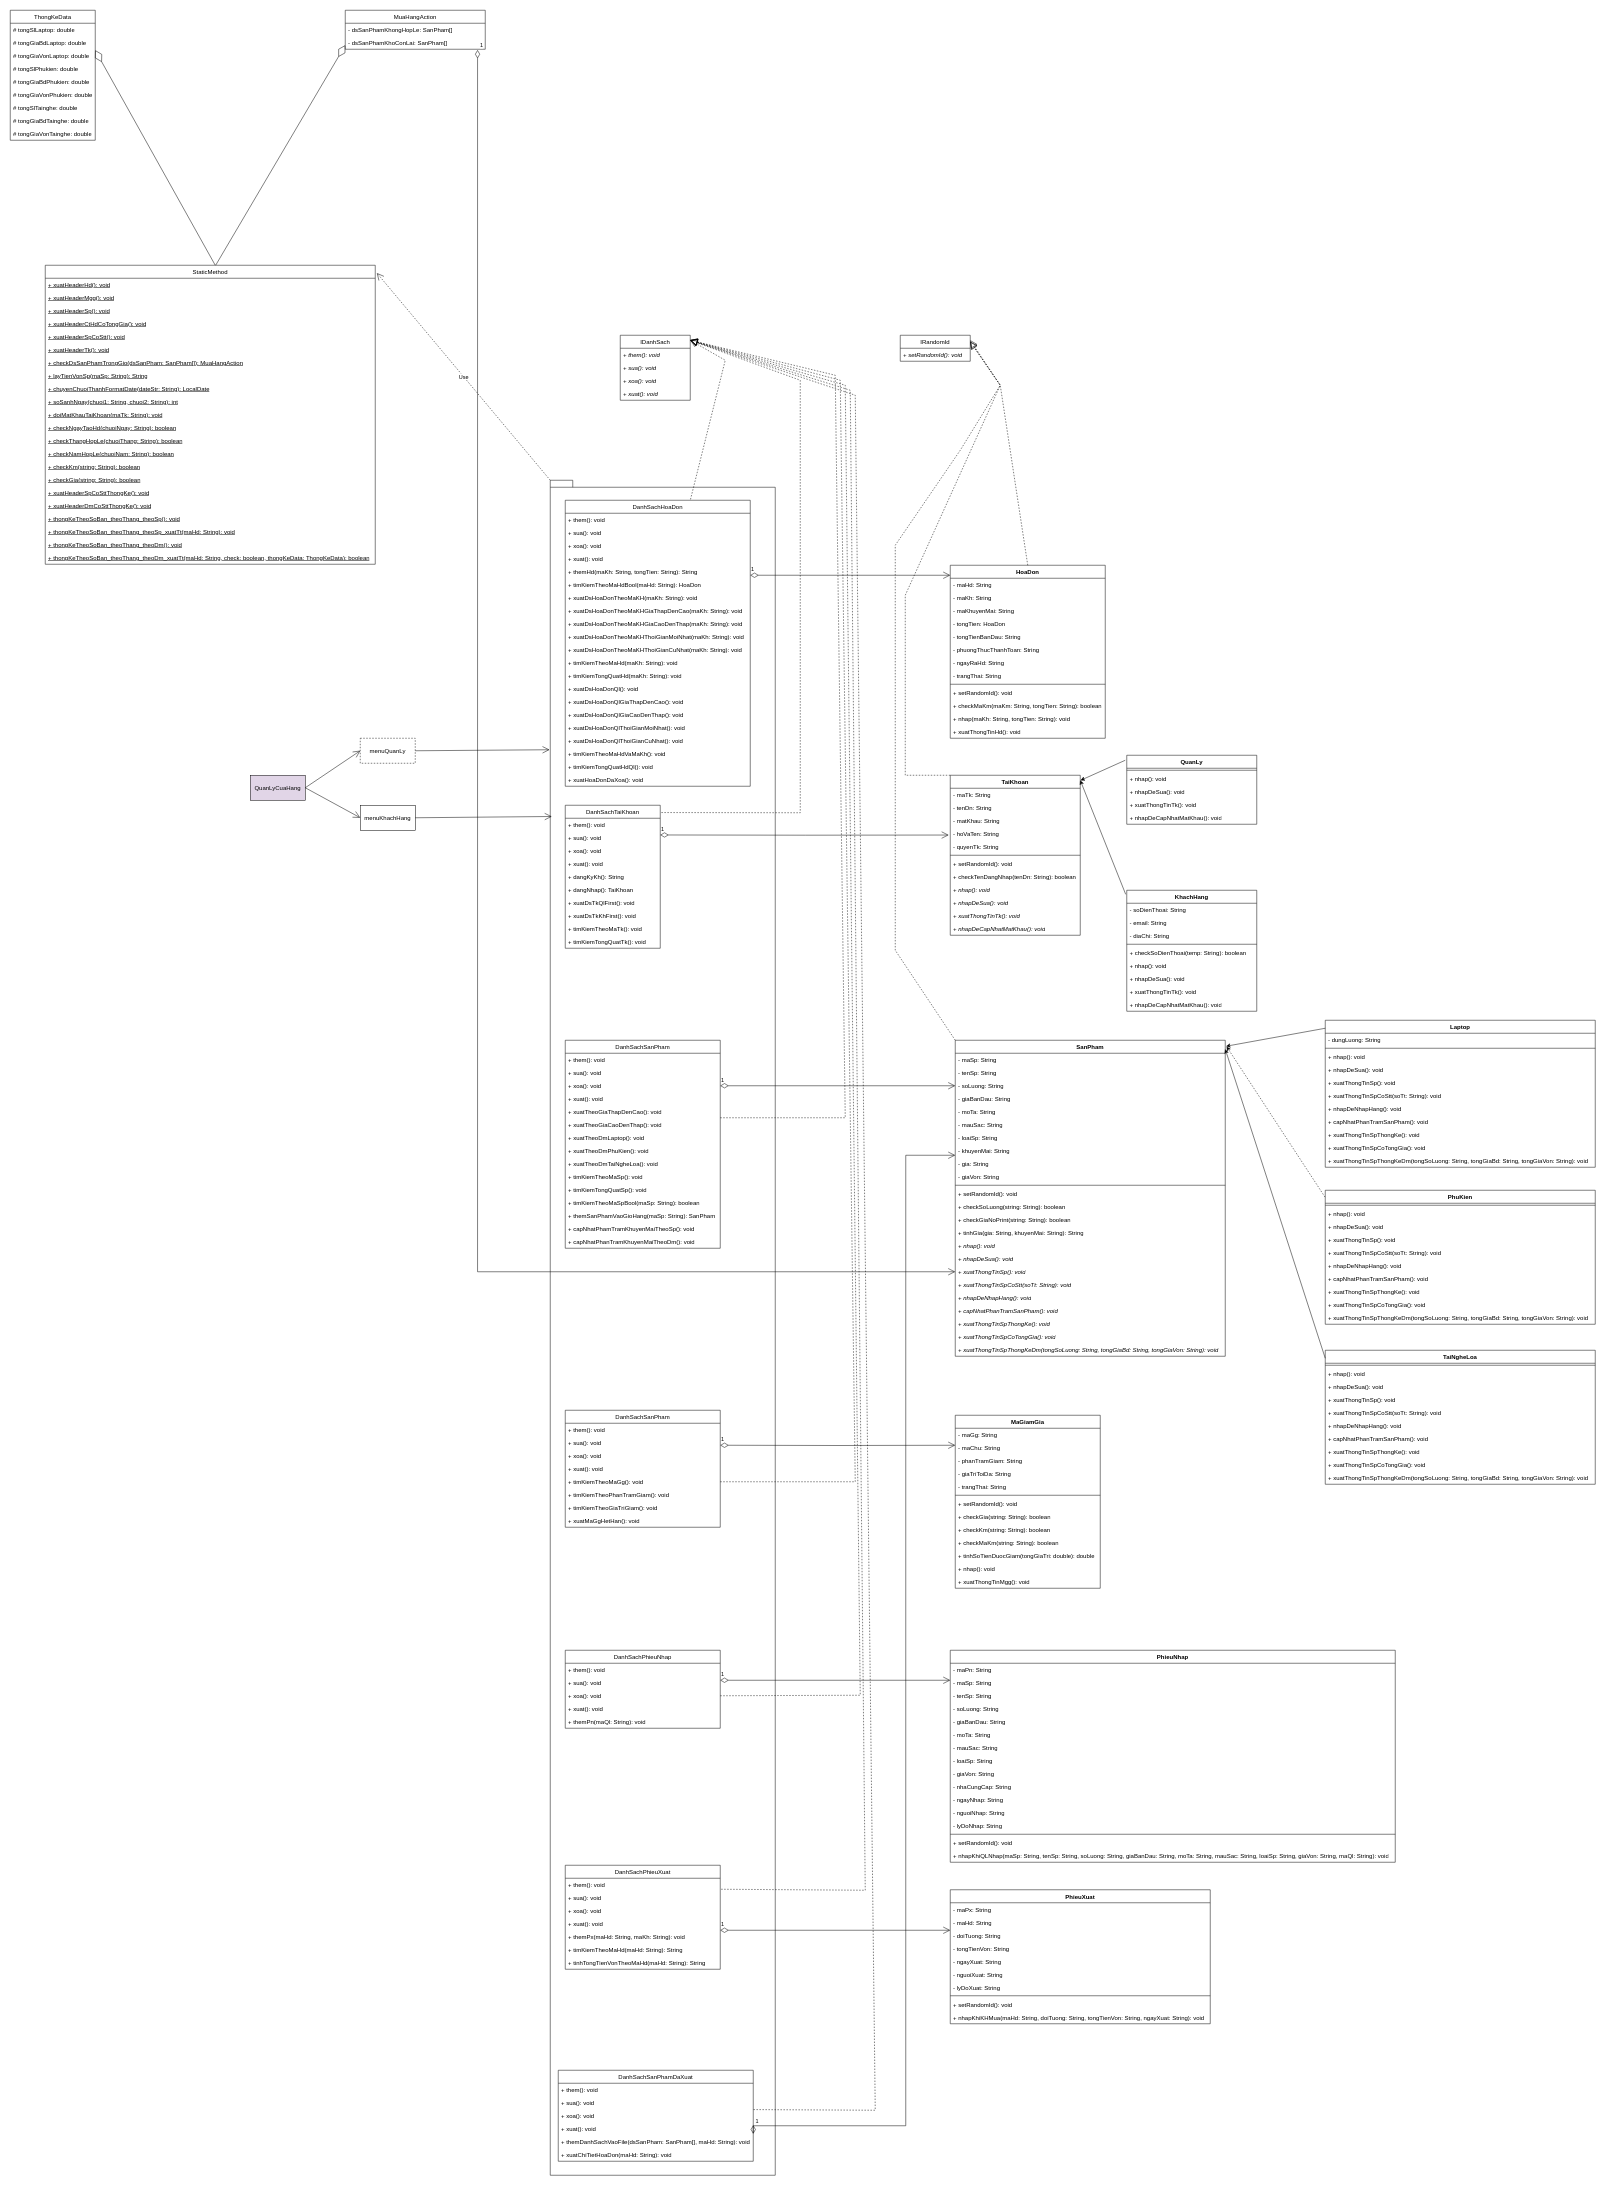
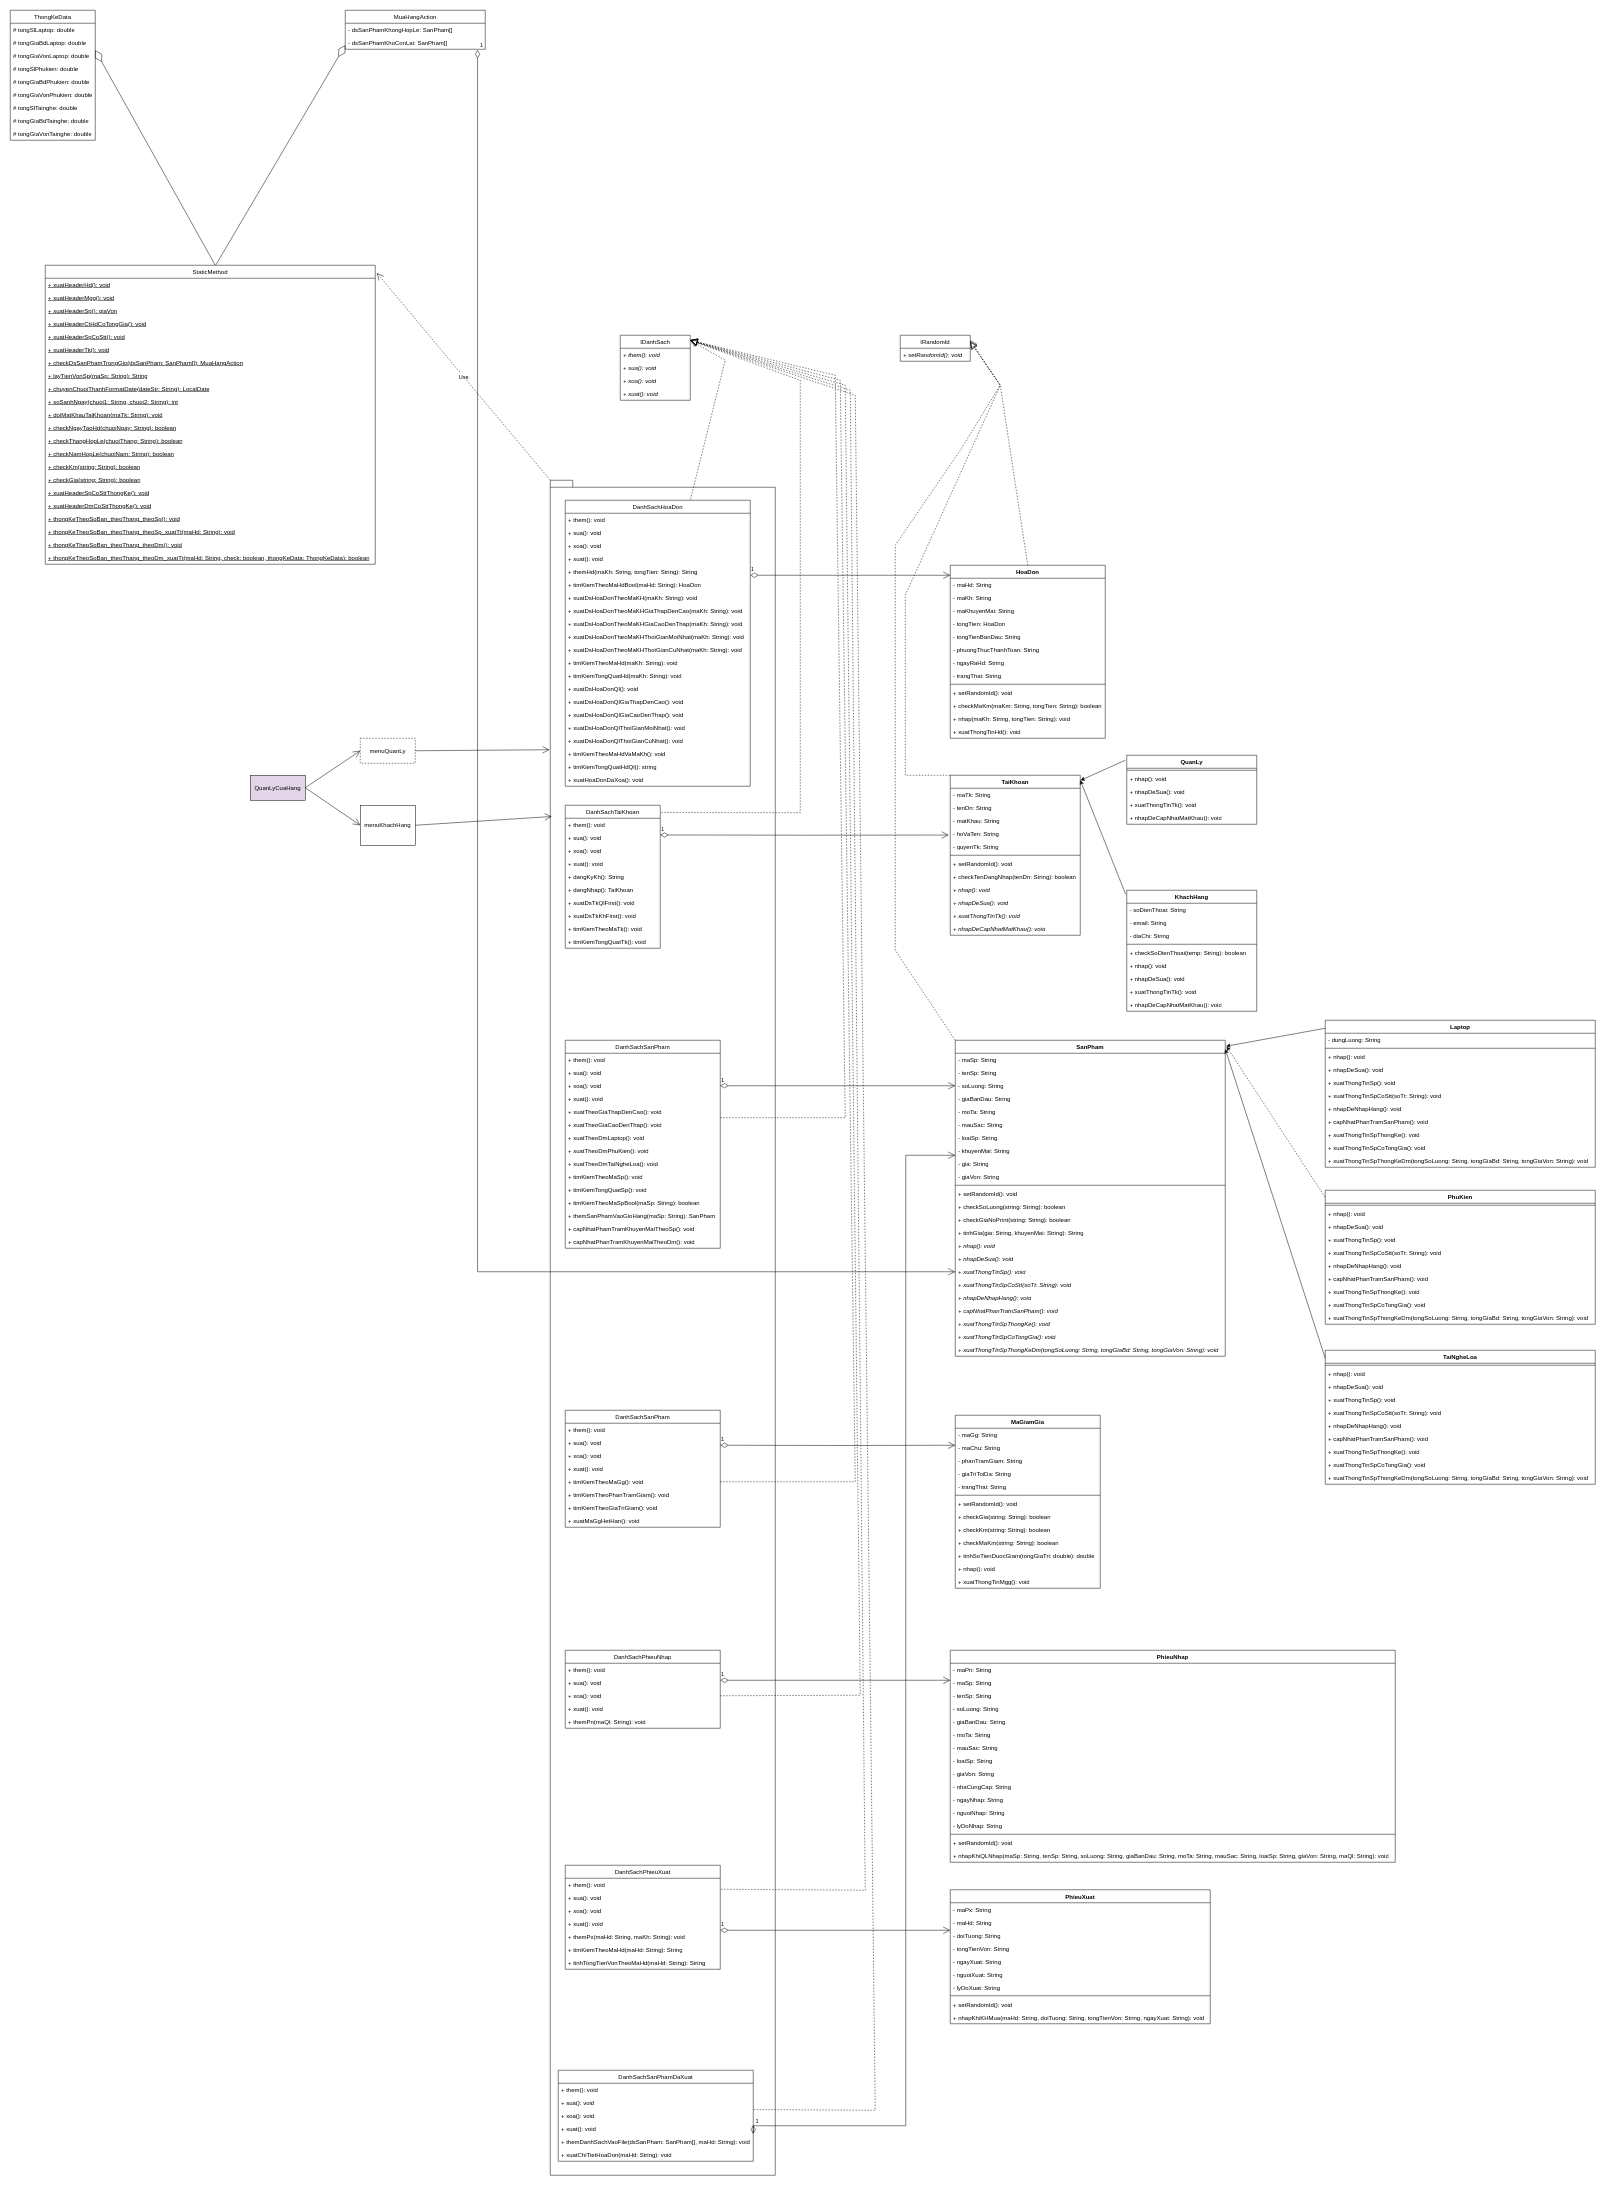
node "+ xuatHeaderSp(): void": label "+ xuatHeaderSp(): void" -> "+ xuatHeaderSp(): giaVon"
node "+ timKiemTongQuatHdQl(): void": label "+ timKiemTongQuatHdQl(): void" -> "+ timKiemTongQuatHdQl(): string"
node "menuKhachHang": size 55x25 -> 55x40
